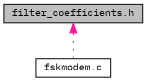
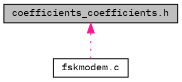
node "filter_coefficients.h": label "filter_coefficients.h" -> "coefficients_coefficients.h"
